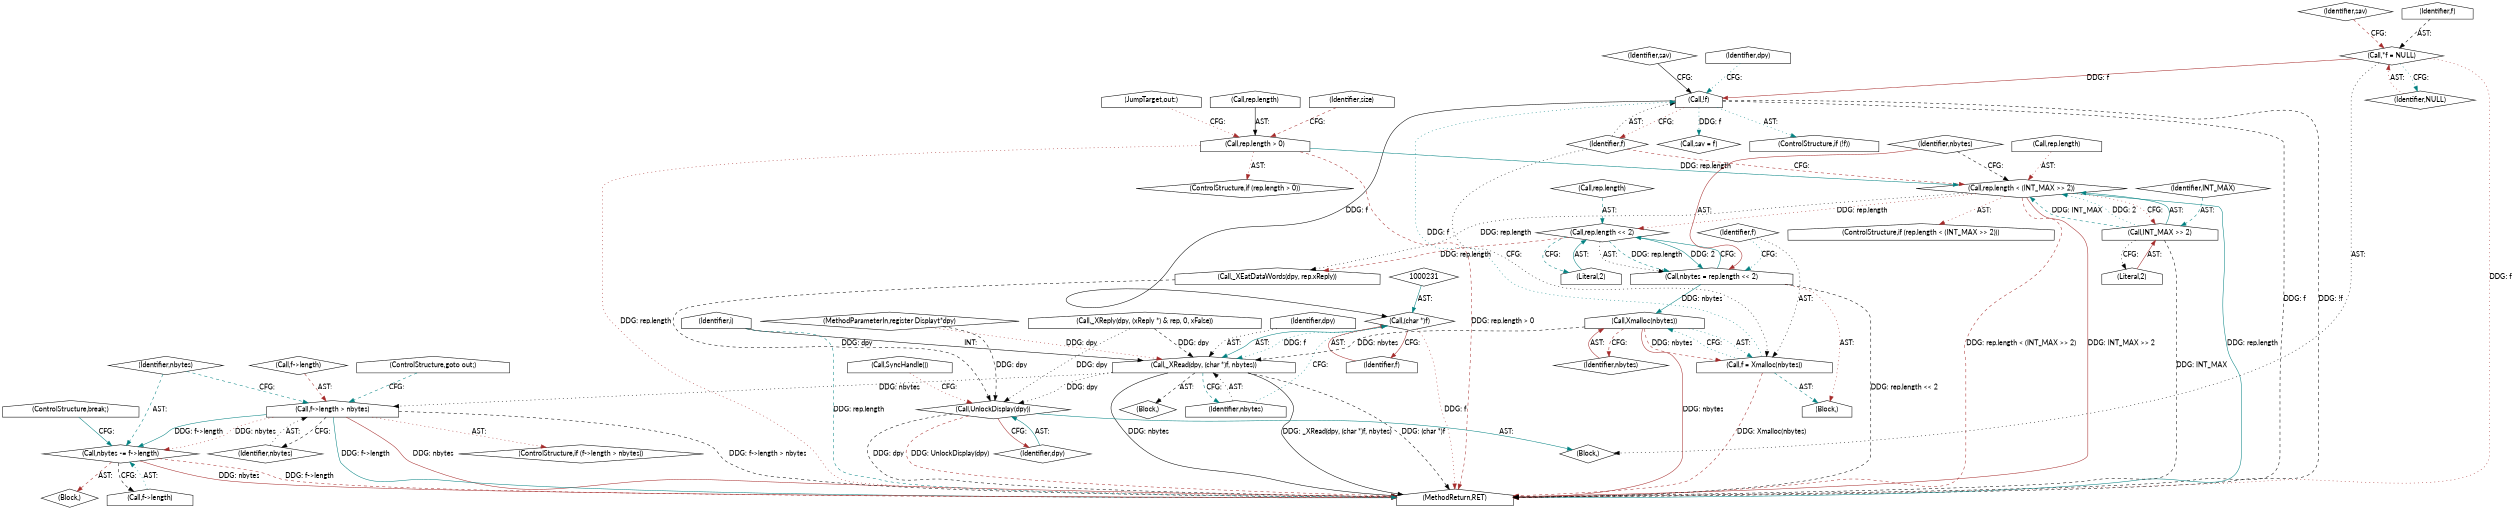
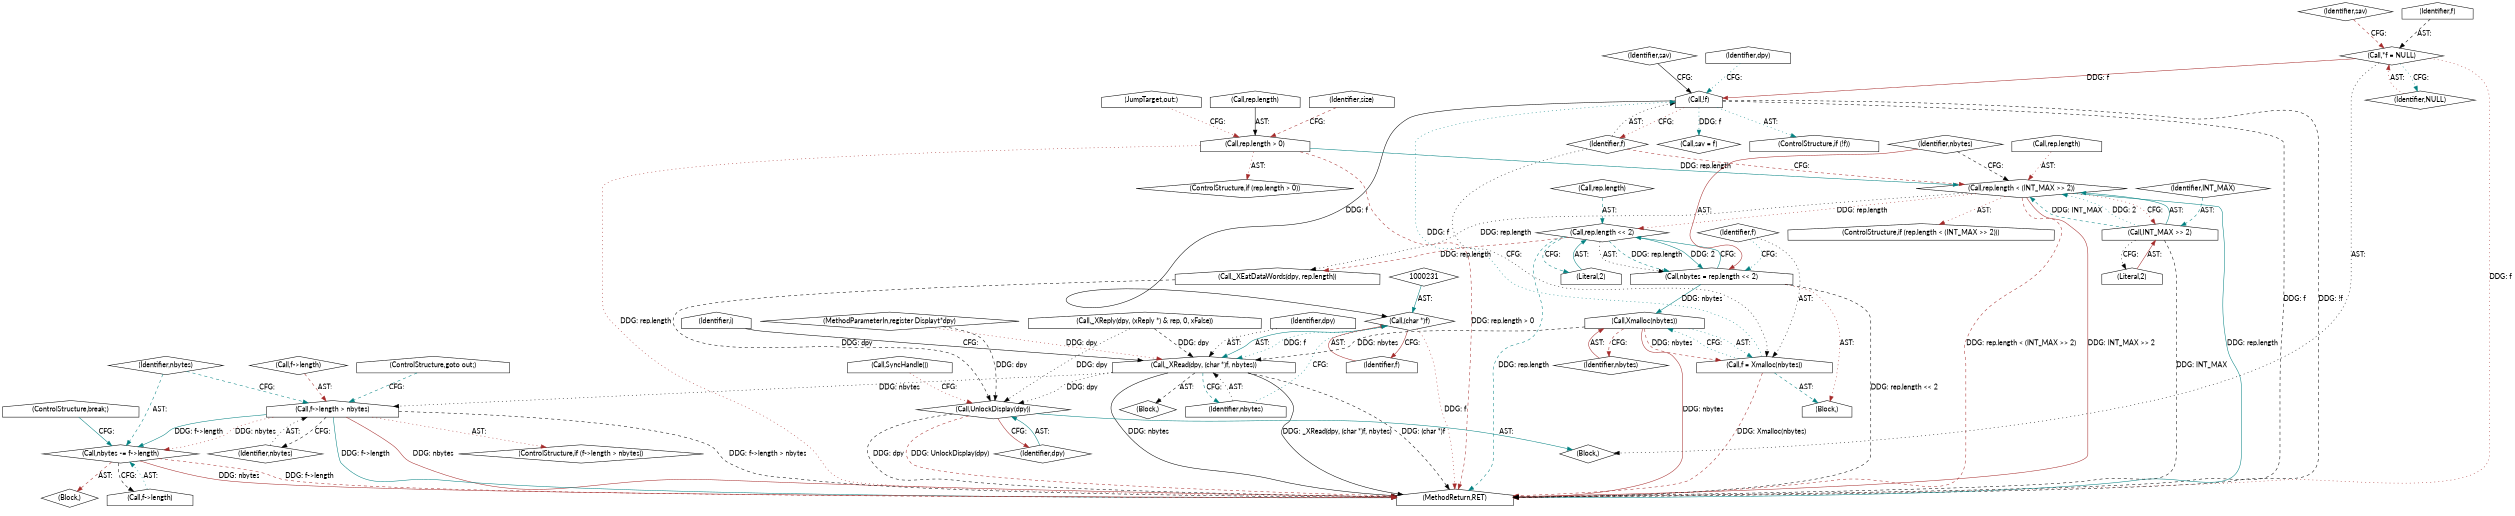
node "(Call,_XEatDataWords(dpy, rep.xReply))": label "(Call,_XEatDataWords(dpy, rep.xReply))" -> "(Call,_XEatDataWords(dpy, rep.length))"
edge "(Identifier,i)" -> "(Call,_XRead(dpy, (char *)f, nbytes))": label "INT: " -> "CFG: "
edge "(Identifier,i)" -> "(MethodReturn,RET)": now "(Call,rep.length << 2)" -> "(MethodReturn,RET)"
